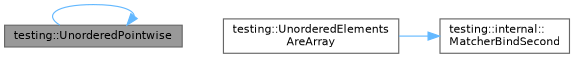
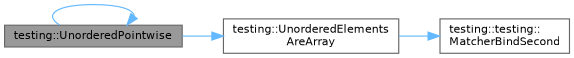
edge "testing::UnorderedPointwise" -> "testing::UnorderedElements AreArray": added
node "testing::internal:: MatcherBindSecond": label "testing::internal:: MatcherBindSecond" -> "testing::testing:: MatcherBindSecond"
